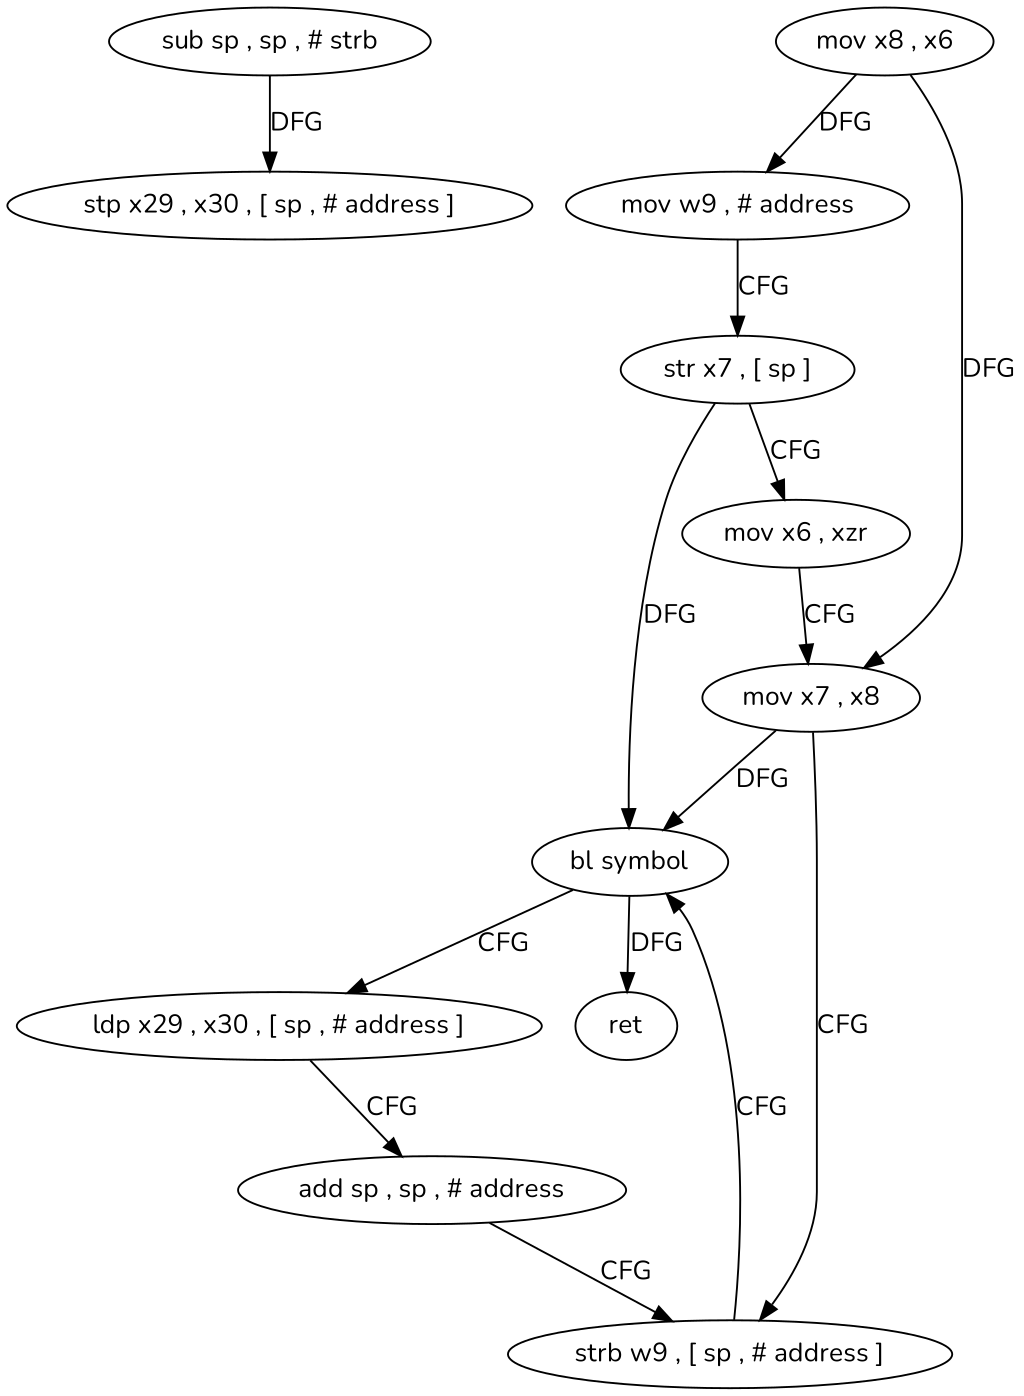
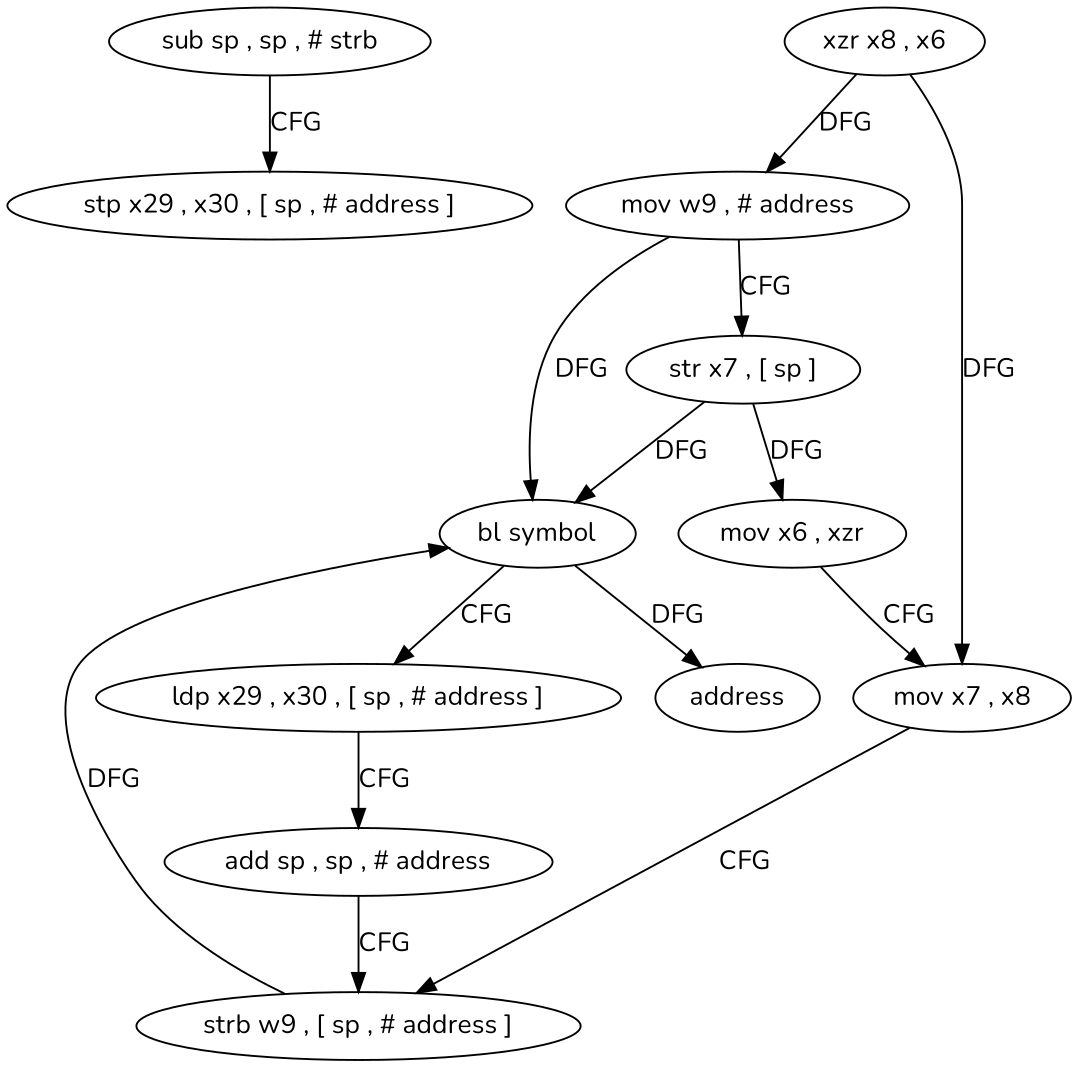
node "mov x8 , x6": label "mov x8 , x6" -> "xzr x8 , x6"
edge "sub sp , sp , # strb" -> "stp x29 , x30 , [ sp , # address ]": label "DFG" -> "CFG"
edge "str x7 , [ sp ]" -> "mov x6 , xzr": label "CFG" -> "DFG"
edge "mov x7 , x8" -> "bl symbol": now "mov w9 , # address" -> "bl symbol"
node "ret": label "ret" -> "address"
edge "strb w9 , [ sp , # address ]" -> "bl symbol": label "CFG" -> "DFG"
